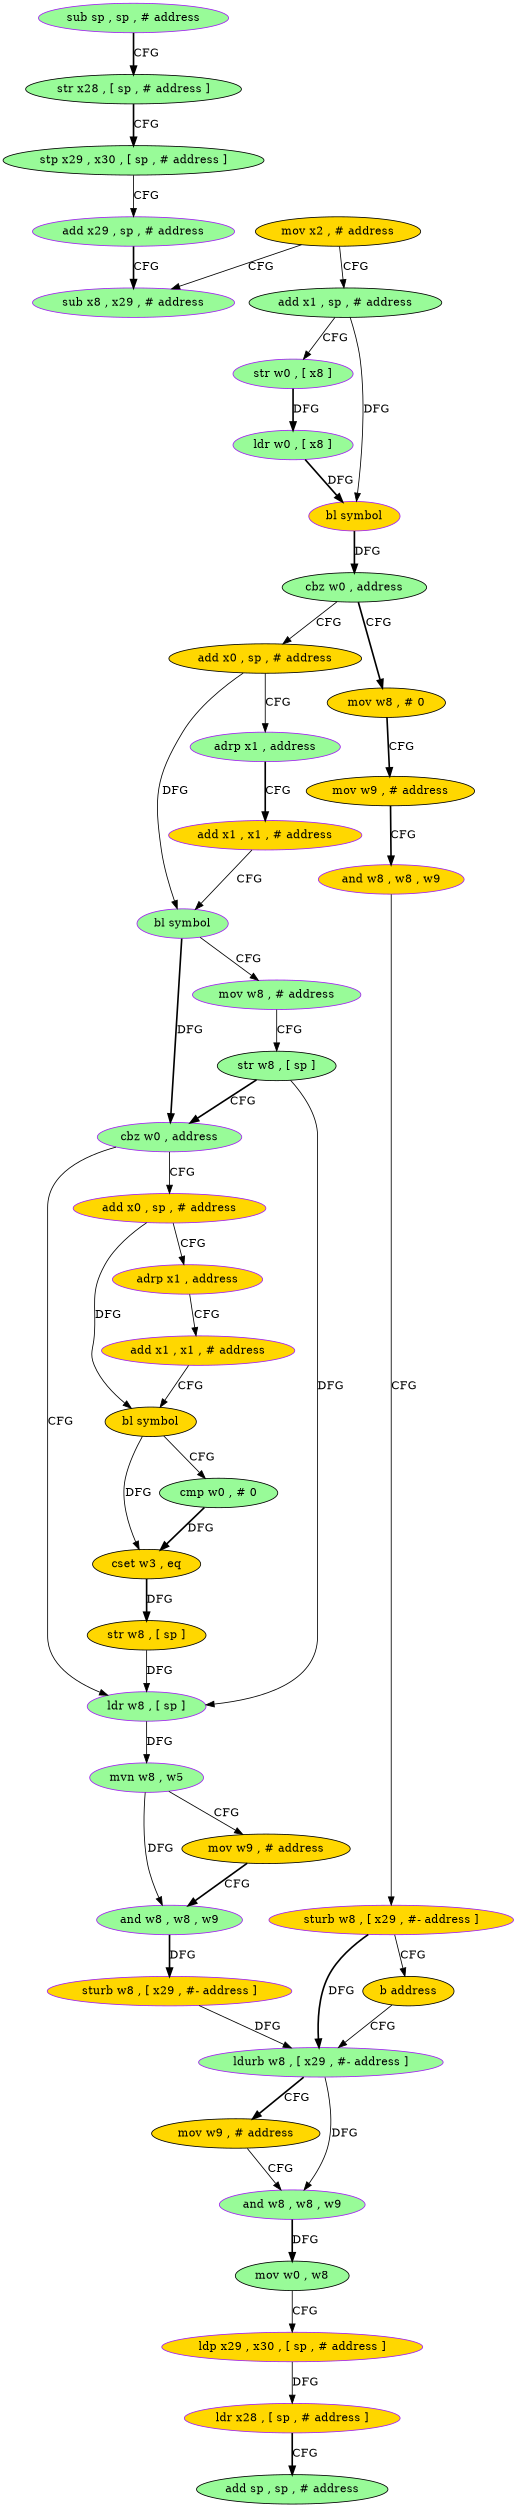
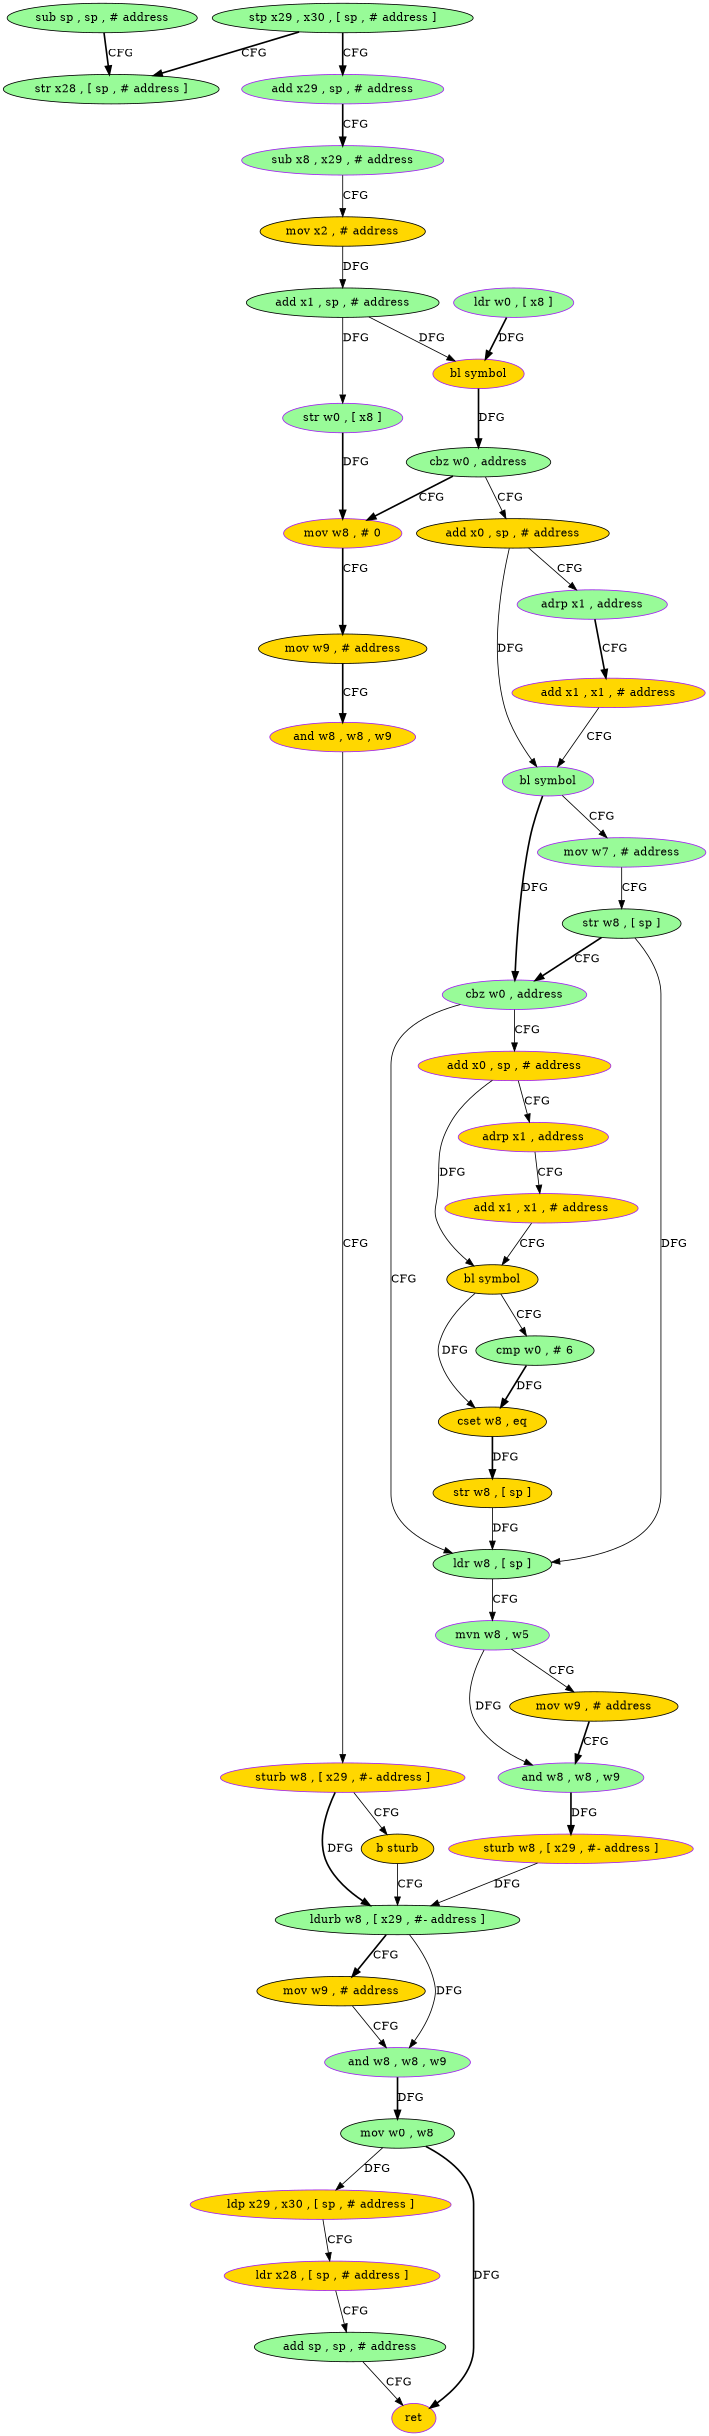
node "sub sp , sp , # address": color purple -> black
edge "str x28 , [ sp , # address ]" -> "stp x29 , x30 , [ sp , # address ]": reversed
edge "stp x29 , x30 , [ sp , # address ]" -> "add x29 , sp , # address": style solid -> bold
edge "mov x2 , # address" -> "sub x8 , x29 , # address": reversed
edge "mov x2 , # address" -> "add x1 , sp , # address": label "CFG" -> "DFG"
edge "add x1 , sp , # address" -> "str w0 , [ x8 ]": label "CFG" -> "DFG"
edge "str w0 , [ x8 ]" -> "ldr w0 , [ x8 ]": now "str w0 , [ x8 ]" -> "mov w8 , # 0"
node "mov w8 , # 0": color black -> purple
node "mov w8 , # address": label "mov w8 , # address" -> "mov w7 , # address"
node "cmp w0 , # 0": label "cmp w0 , # 0" -> "cmp w0 , # 6"
node "cset w3 , eq": label "cset w3 , eq" -> "cset w8 , eq"
node "ldr w8 , [ sp ]": color purple -> black
edge "ldr w8 , [ sp ]" -> "mvn w8 , w5": label "DFG" -> "CFG"
node "b address": label "b address" -> "b sturb"
node "ldurb w8 , [ x29 , #- address ]": color purple -> black
edge "mov w0 , w8" -> "ldp x29 , x30 , [ sp , # address ]": label "CFG" -> "DFG"
edge "ldp x29 , x30 , [ sp , # address ]" -> "ldr x28 , [ sp , # address ]": label "DFG" -> "CFG"
node "ret": added
edge "ldr x28 , [ sp , # address ]" -> "add sp , sp , # address": style bold -> solid
